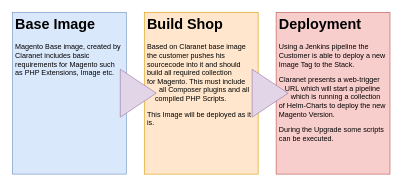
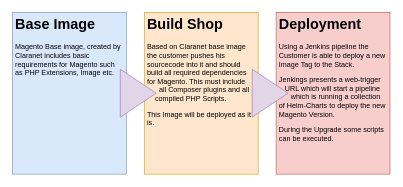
node "Build ShopBased on Claranet base image the customer pushes his sourcecode into it and should build all required collection for Magento. This must include all Composer plugins and all compiled PHP Scripts. This Image will be deployed as it is.": label "Build ShopBased on Claranet base image the customer pushes his sourcecode into it and should build all required collection for Magento. This must include all Composer plugins and all compiled PHP Scripts. This Image will be deployed as it is." -> "Build ShopBased on Claranet base image the customer pushes his sourcecode into it and should build all required dependencies for Magento. This must include all Composer plugins and all compiled PHP Scripts. This Image will be deployed as it is."
node "DeploymentUsing a Jenkins pipeline the Customer is able to deploy a new Image Tag to the Stack. Claranet presents a web-trigger URL which will start a pipeline which is running a collection of Helm-Charts to deploy the new Magento Version. During the Upgrade some scripts can be executed.": label "DeploymentUsing a Jenkins pipeline the Customer is able to deploy a new Image Tag to the Stack. Claranet presents a web-trigger URL which will start a pipeline which is running a collection of Helm-Charts to deploy the new Magento Version. During the Upgrade some scripts can be executed." -> "DeploymentUsing a Jenkins pipeline the Customer is able to deploy a new Image Tag to the Stack. Jenkings presents a web-trigger URL which will start a pipeline which is running a collection of Helm-Charts to deploy the new Magento Version. During the Upgrade some scripts can be executed."
